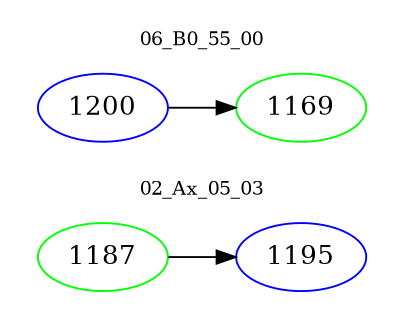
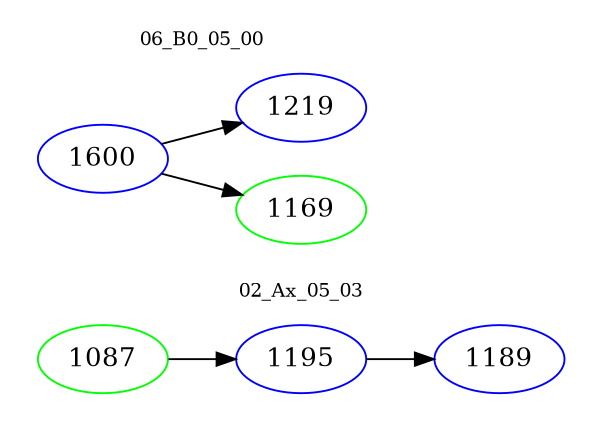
cluster "06_B0_55_00": label "06_B0_55_00" -> "06_B0_05_00"
node "1200": label "1200" -> "1600"
node "1219": added
node "1187": label "1187" -> "1087"
node "1189": added
